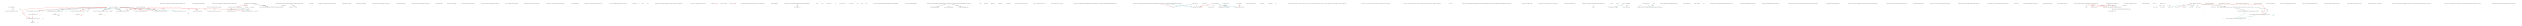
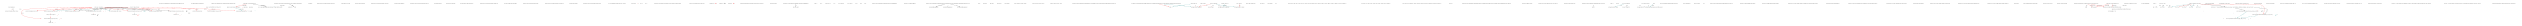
node "return Convert(number, numberString);": removed
